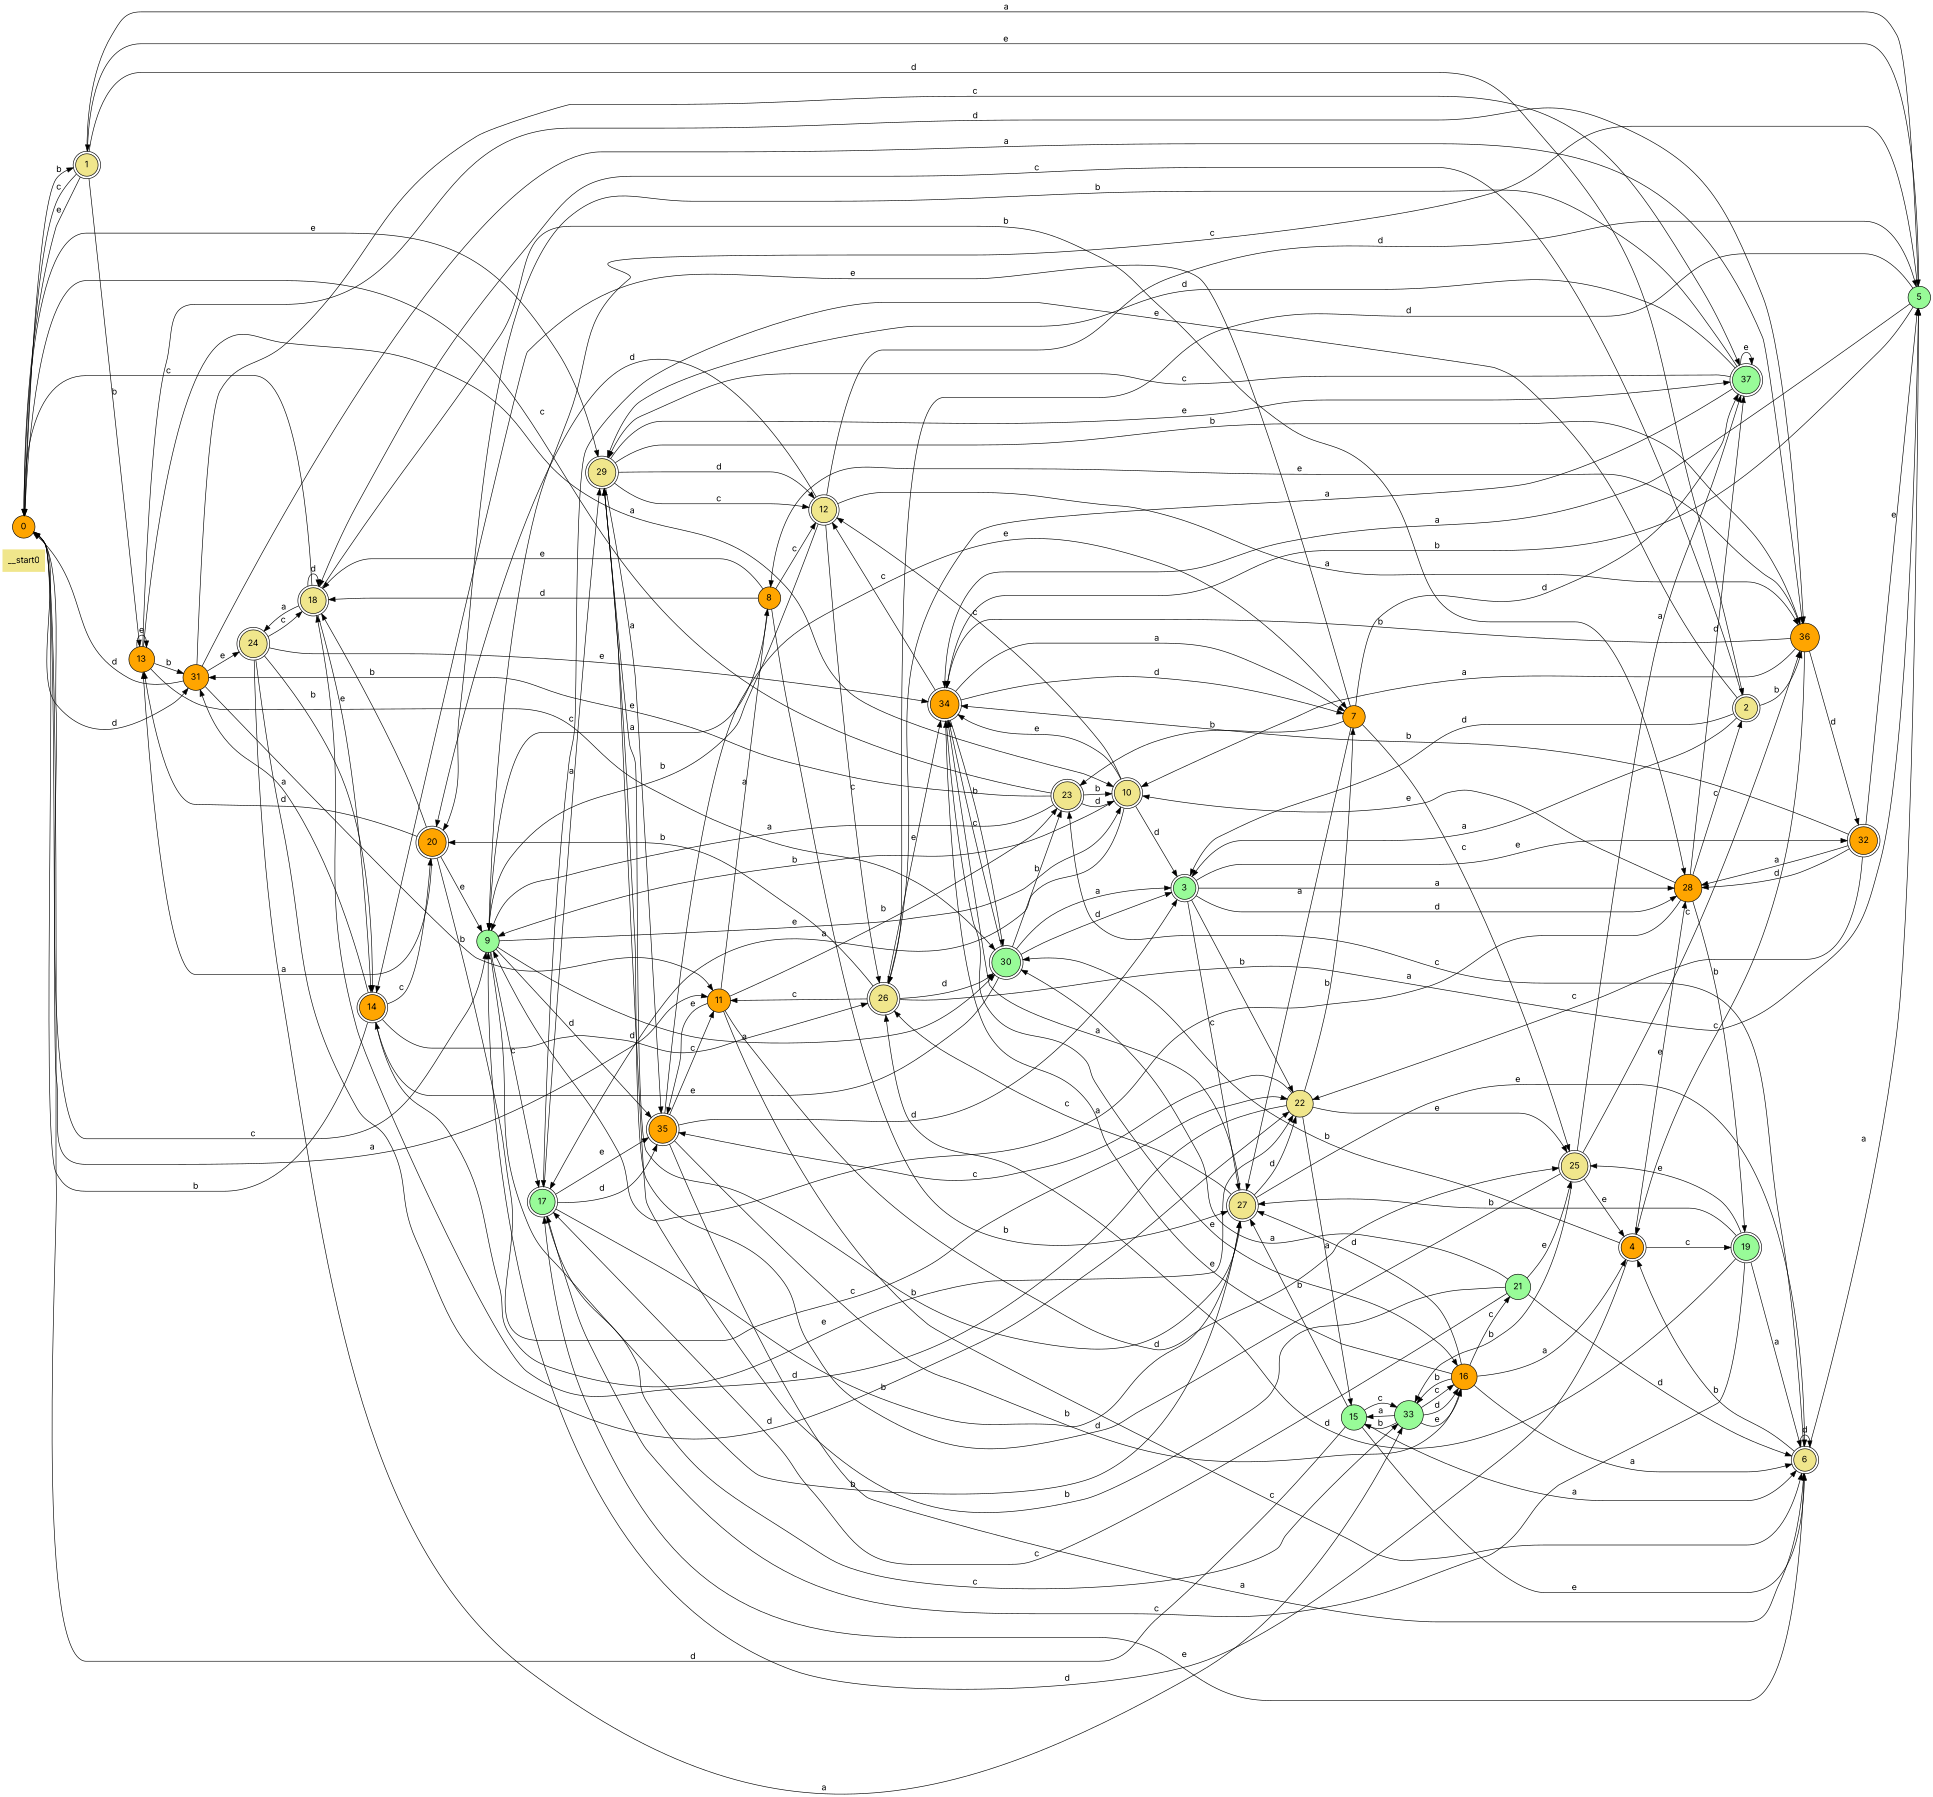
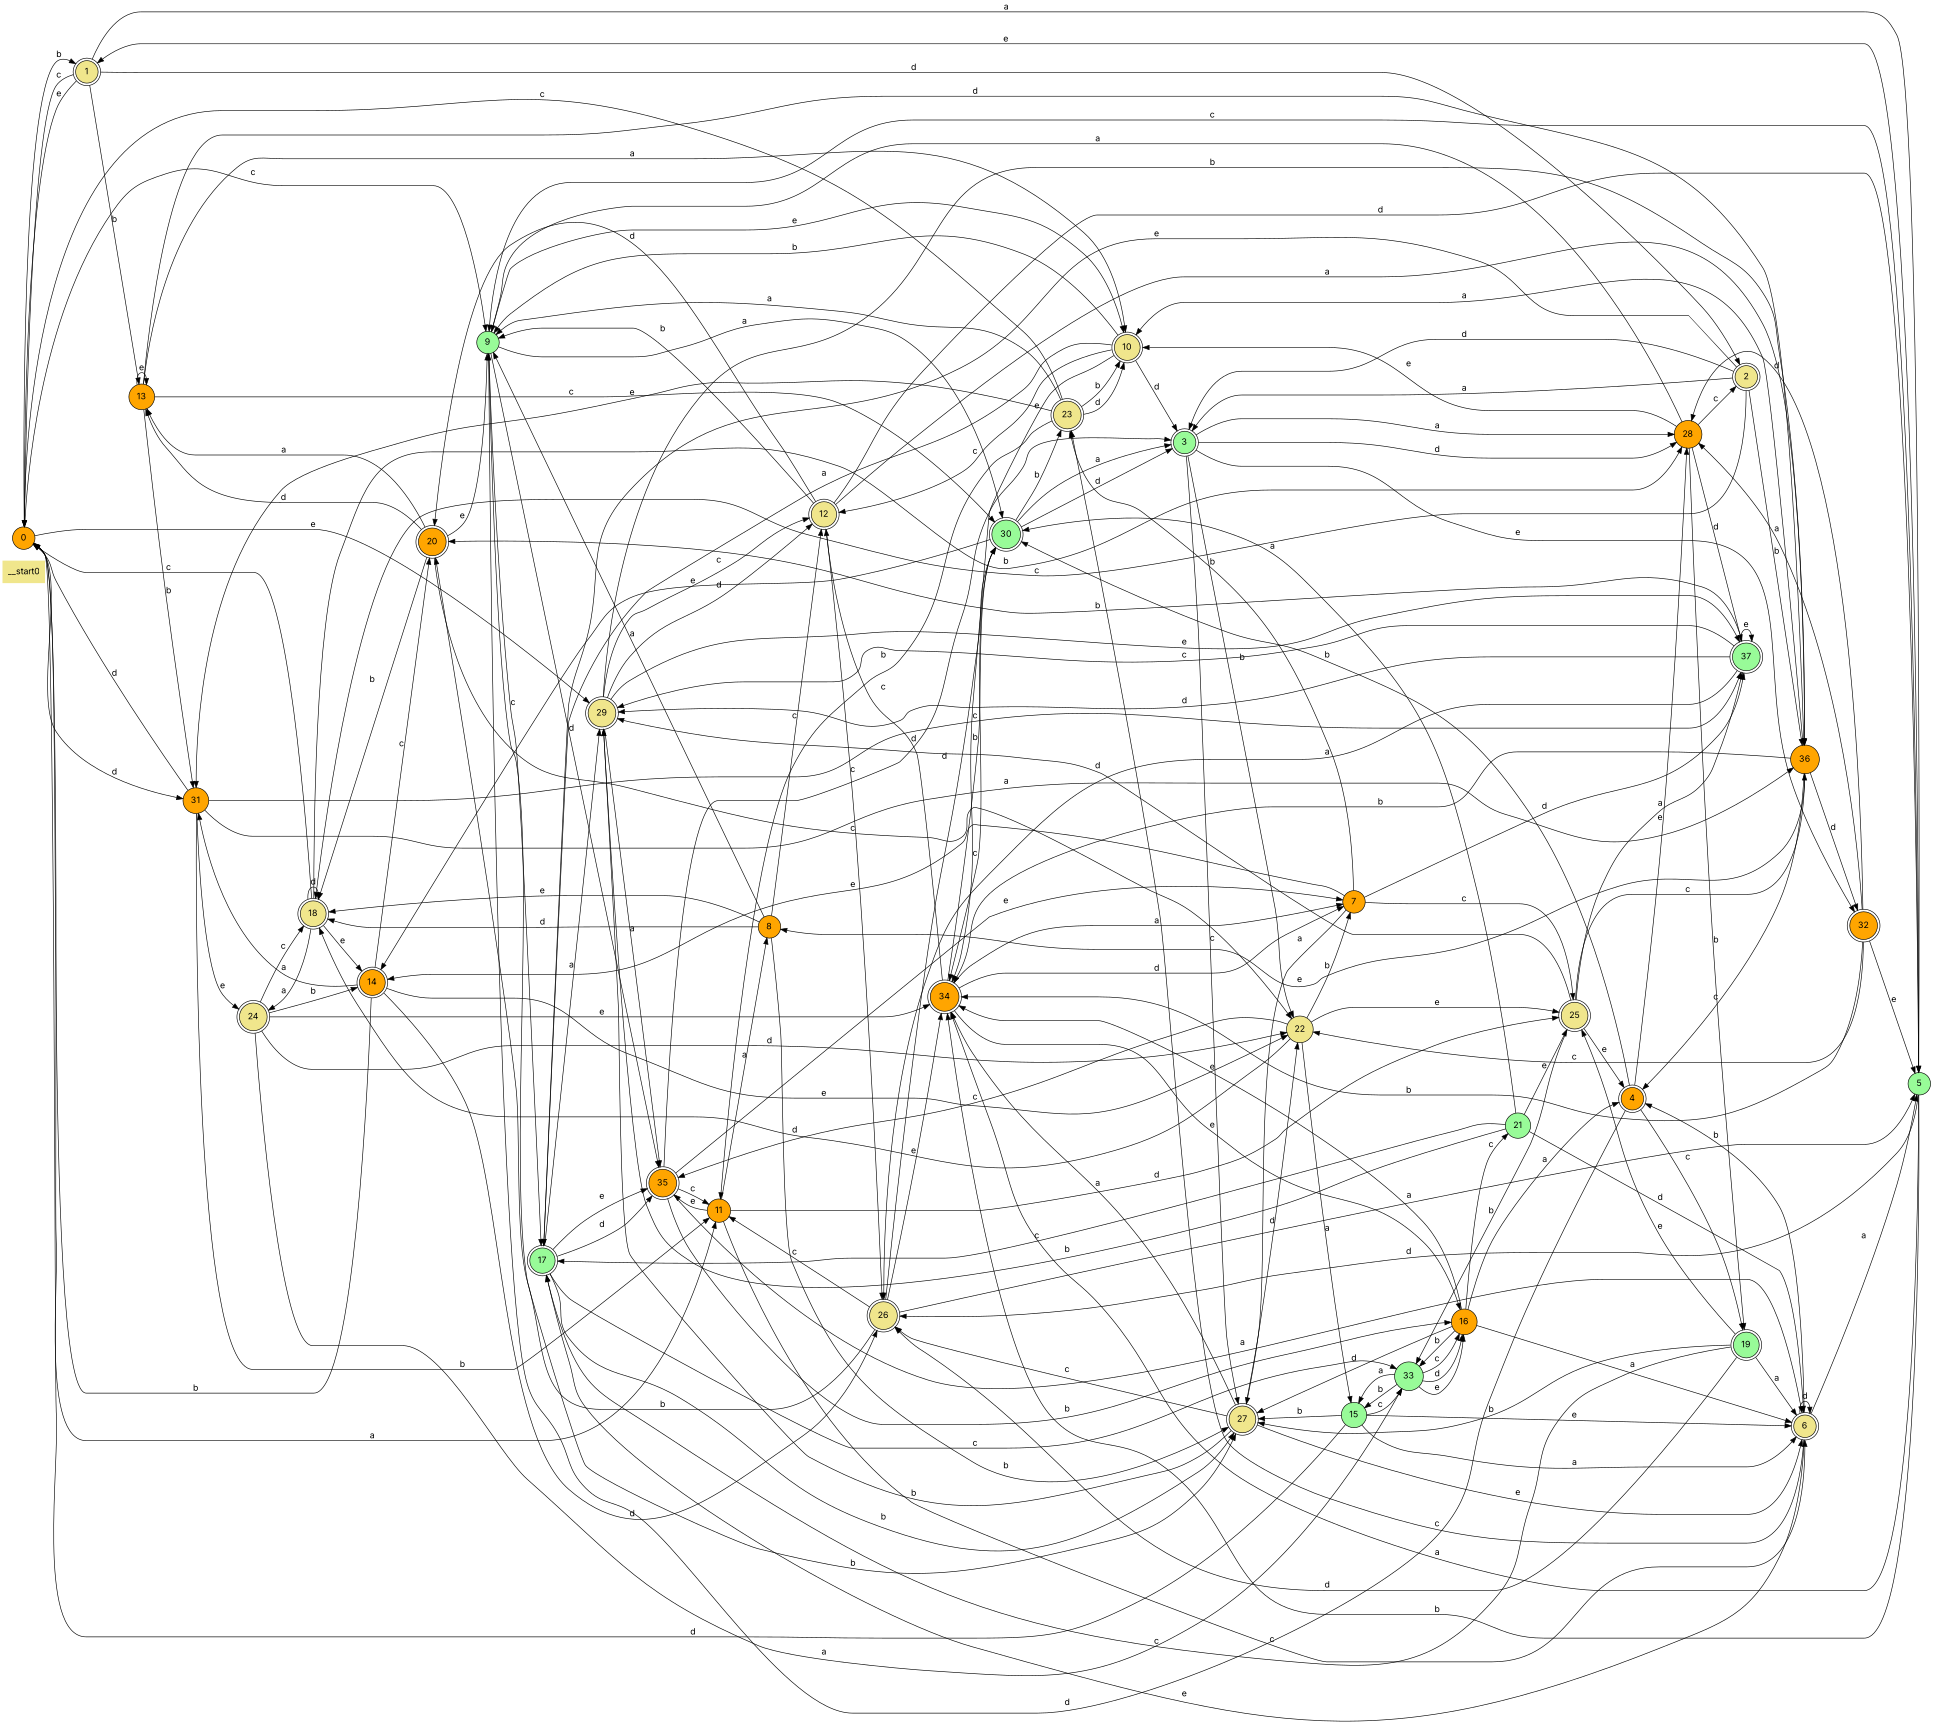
edge "11" -> "23": reversed
